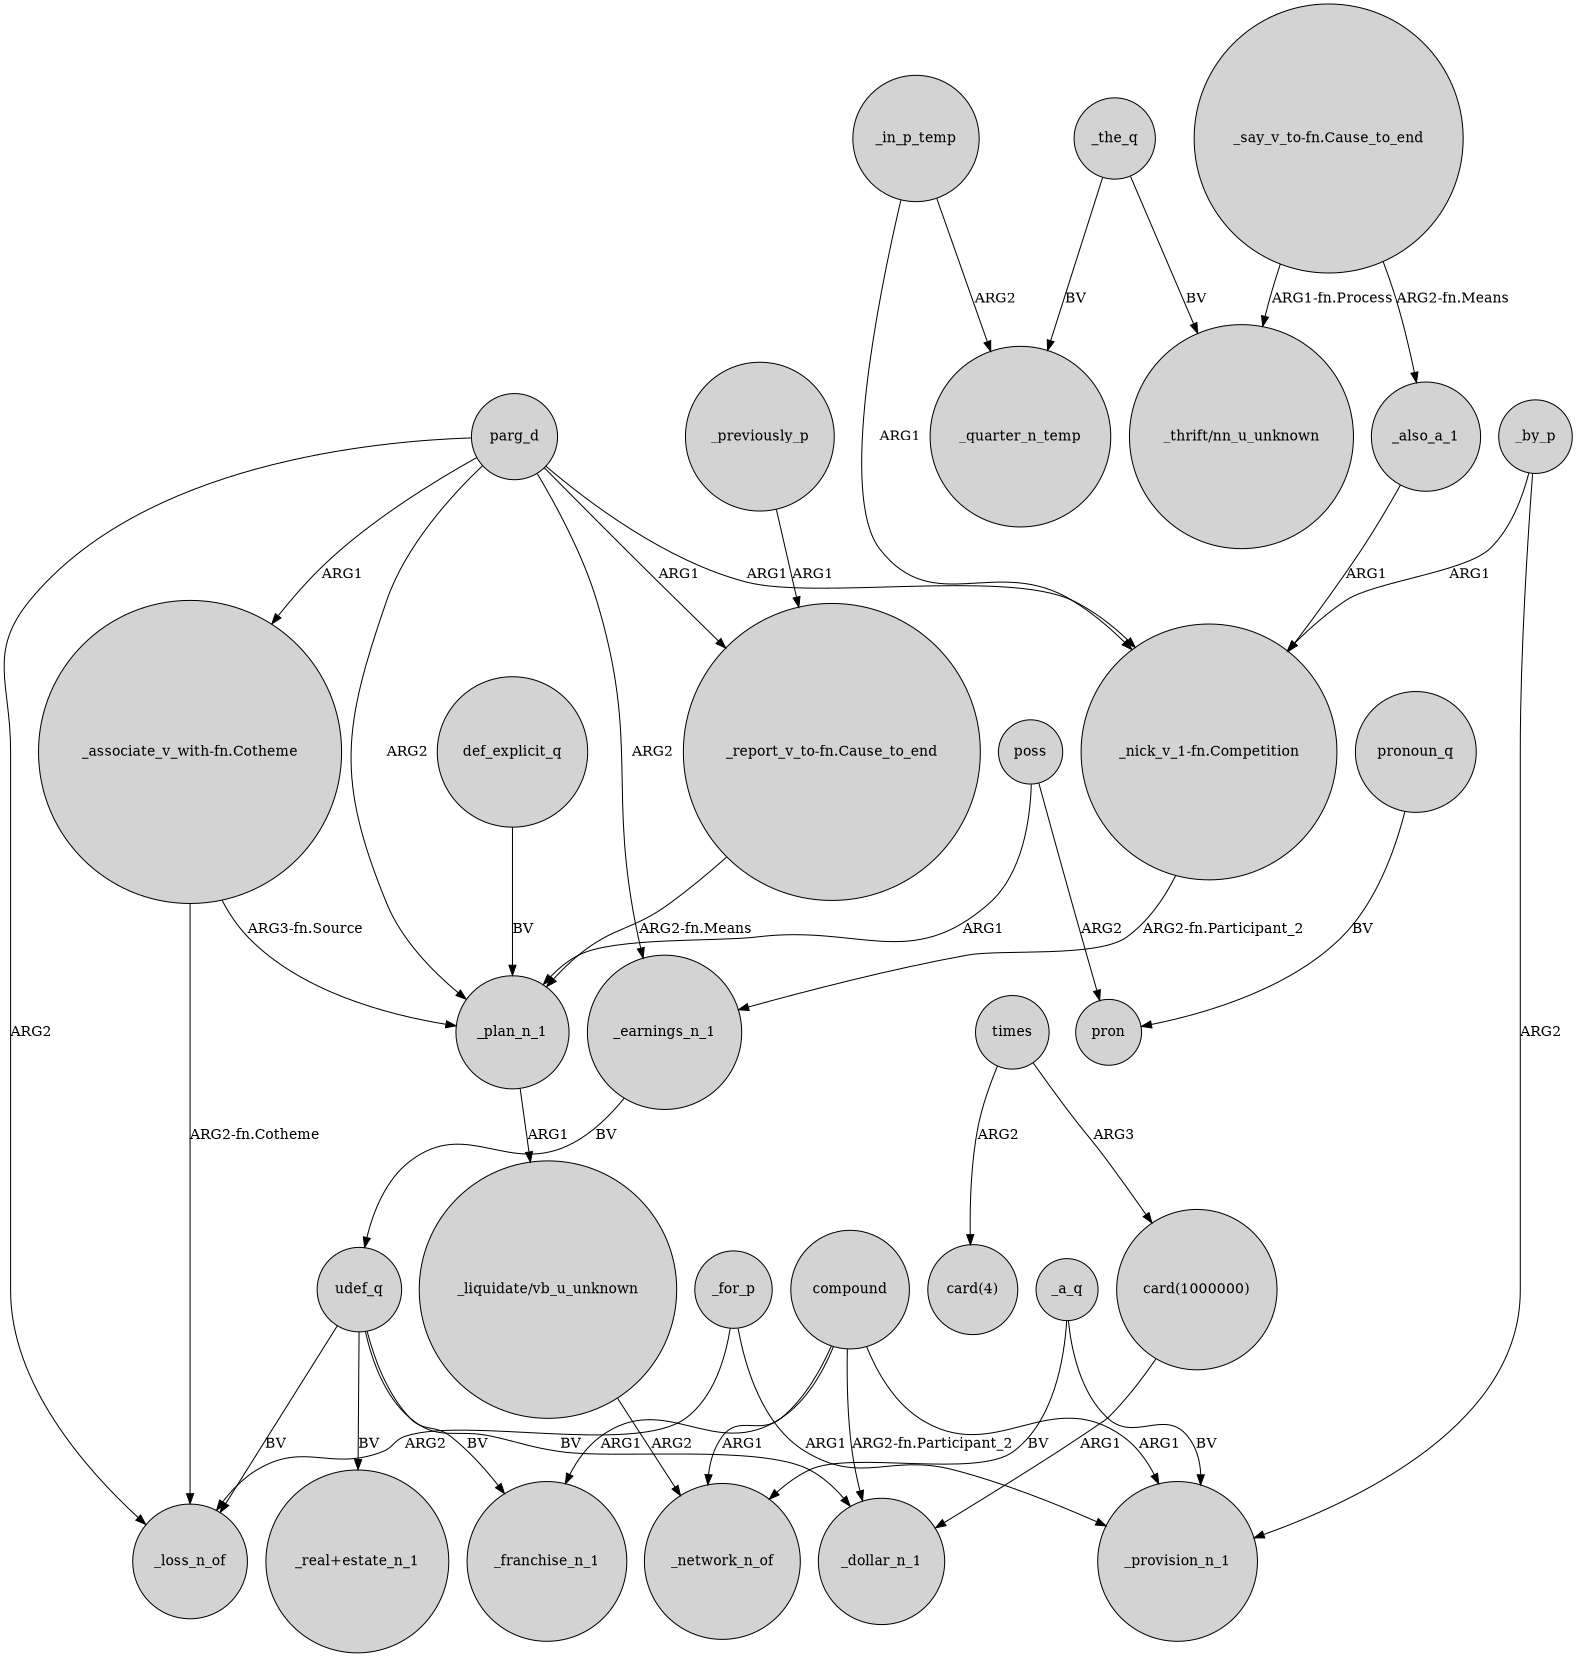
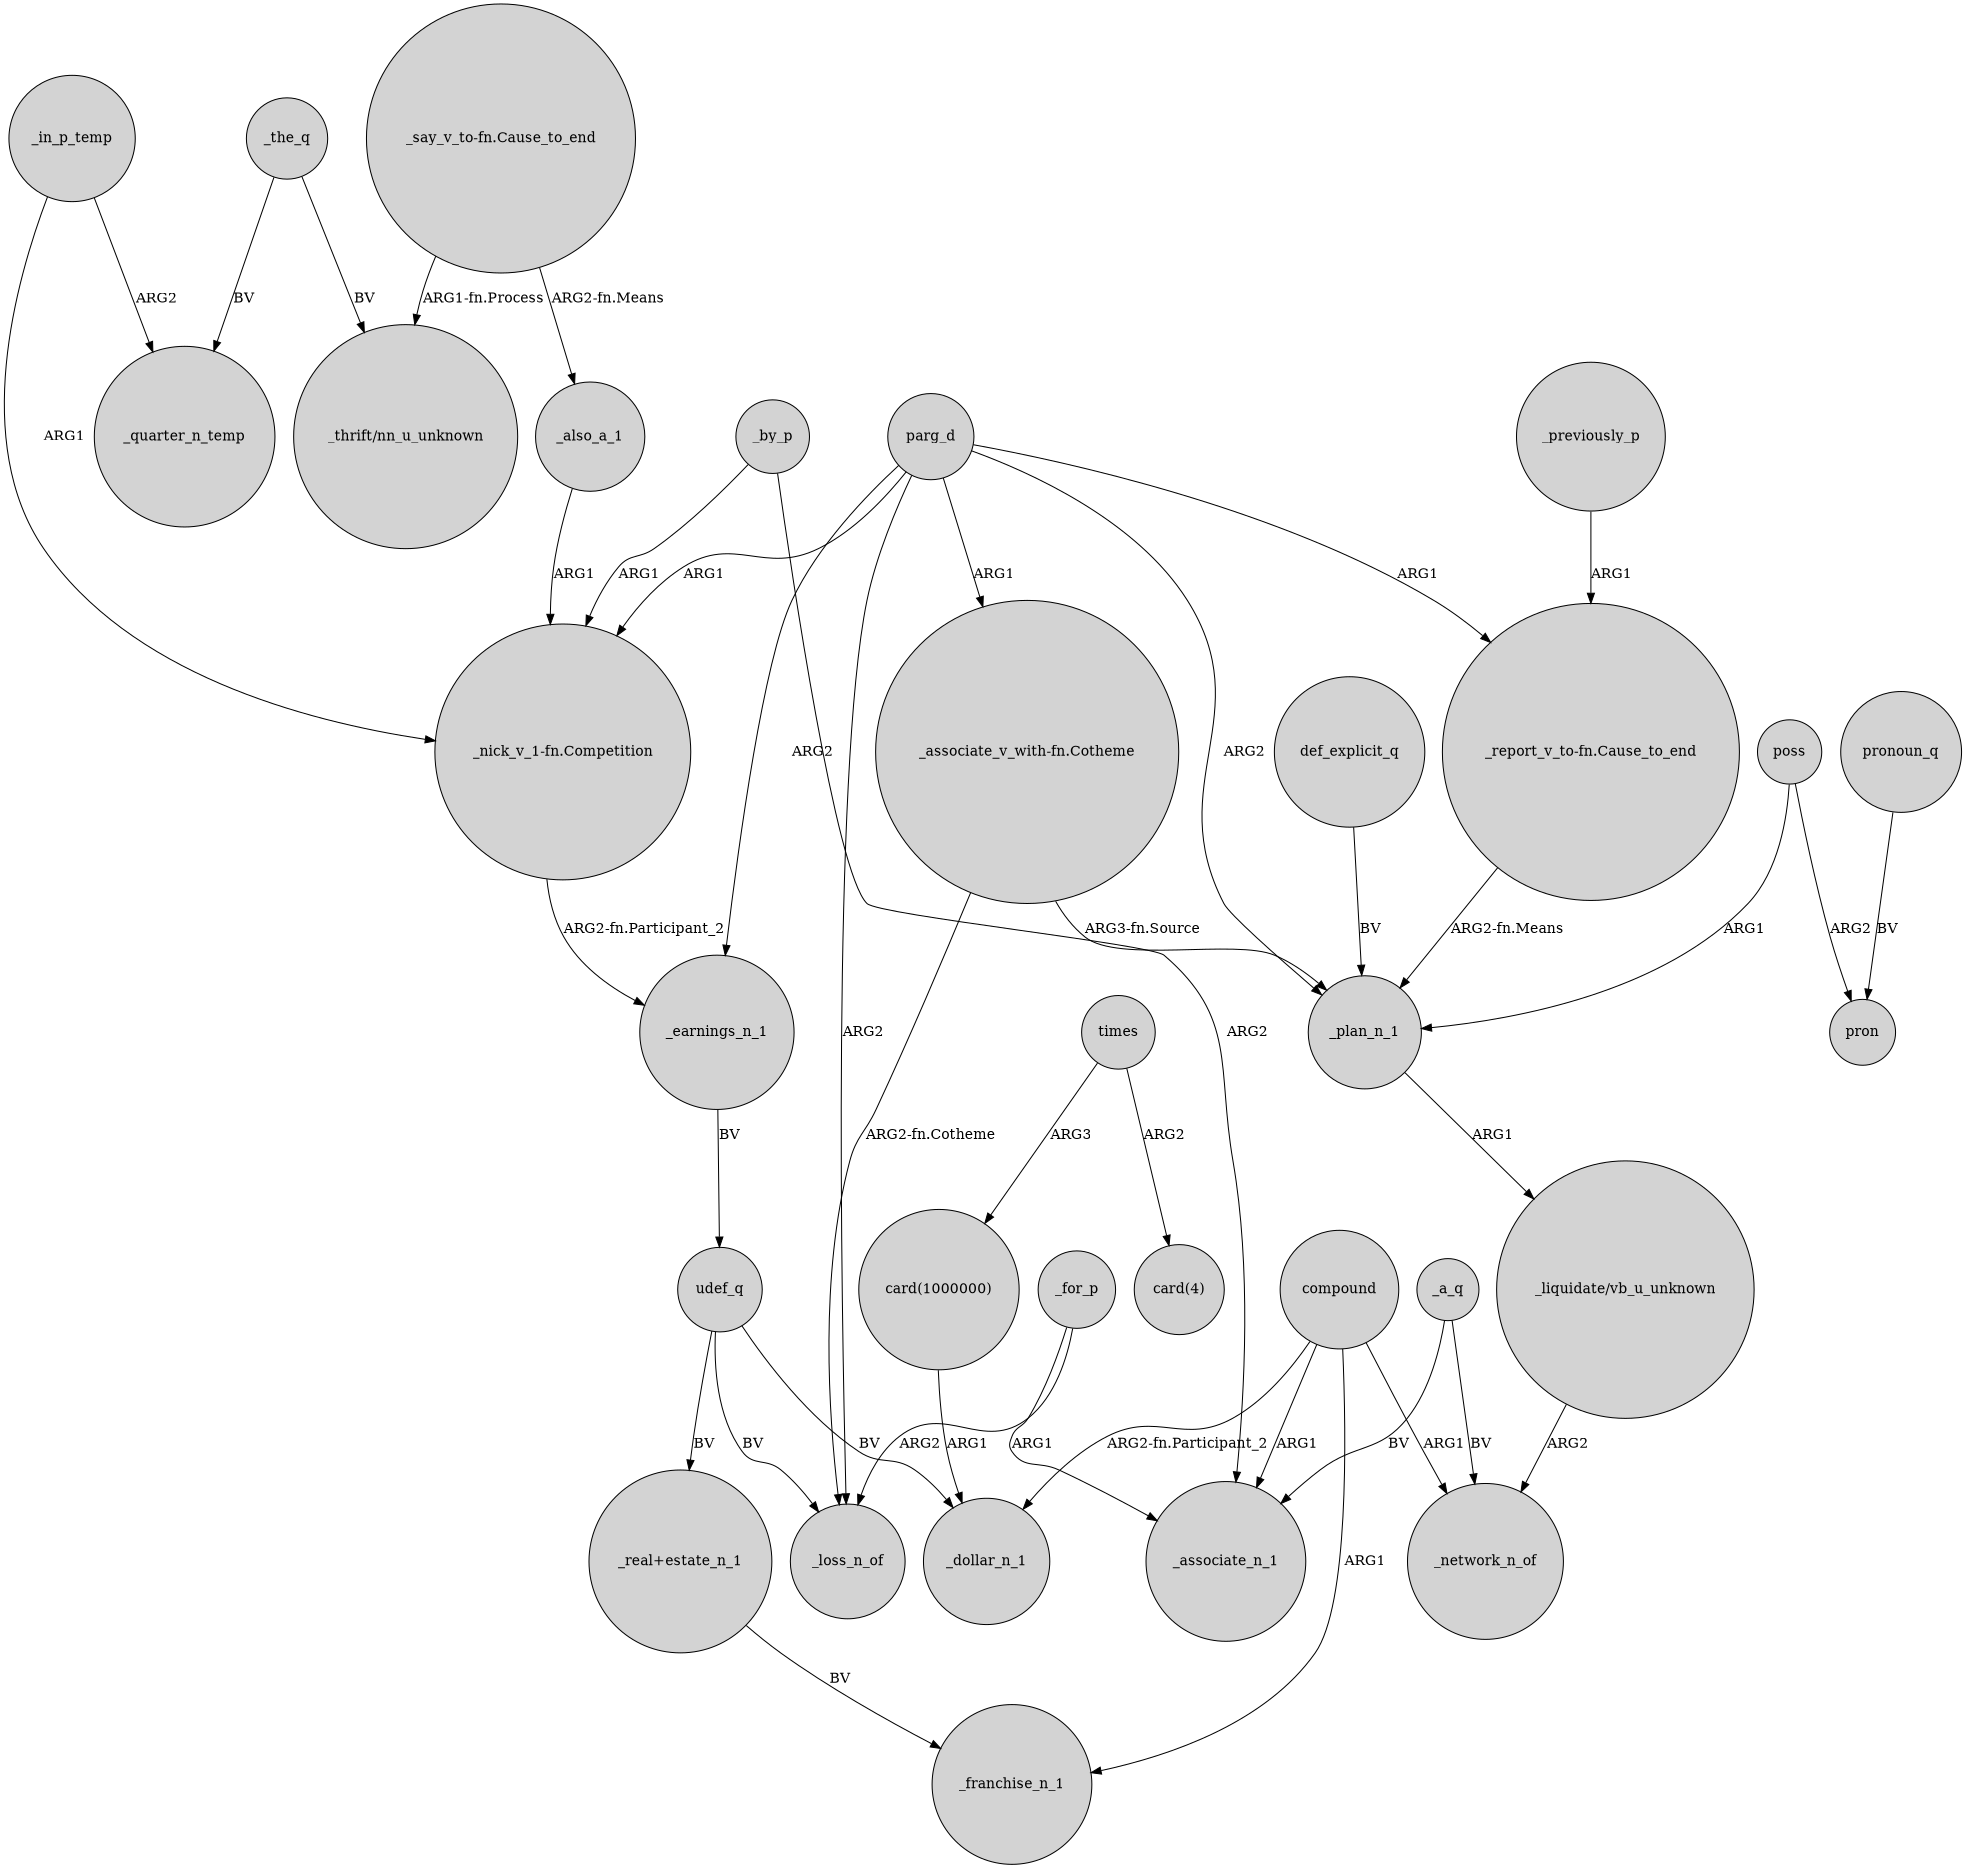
edge "udef_q" -> "_franchise_n_1": now "_real+estate_n_1" -> "_franchise_n_1"
node "_provision_n_1": label "_provision_n_1" -> "_associate_n_1"
